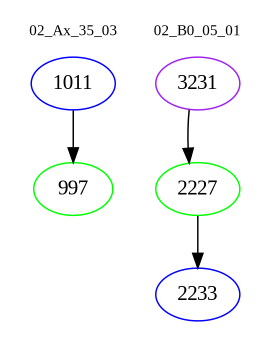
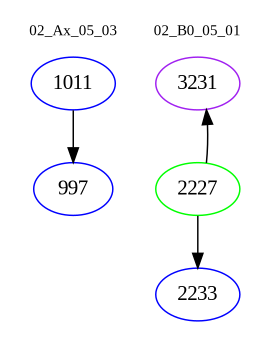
cluster "02_Ax_35_03": label "02_Ax_35_03" -> "02_Ax_05_03"
edge "3231" -> "2227": reversed
node "997": color green -> blue
